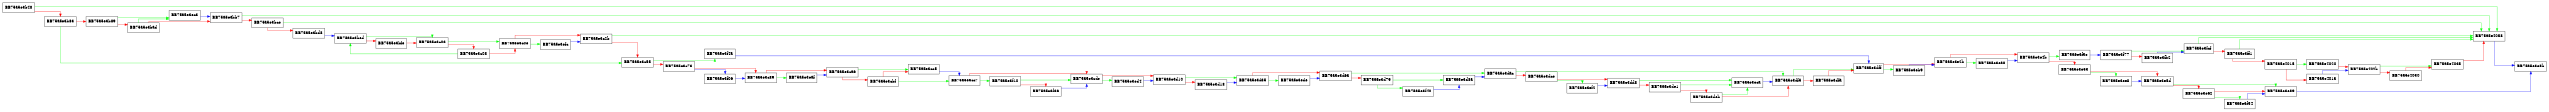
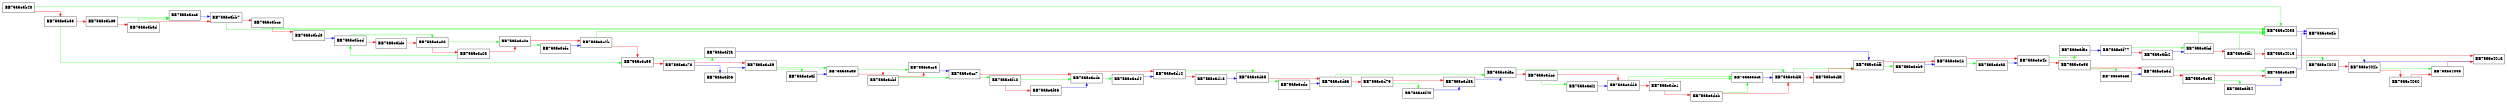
edge "BB75a5e4035" -> "BB75a5e4058": now "BB75a5e4035" -> "BB75a5e401a"
edge "BB75a5e3c89" -> "BB75a5e3ca6": color red -> green
edge "BB75a5e3d79" -> "BB75a5e3d8a": color green -> red
